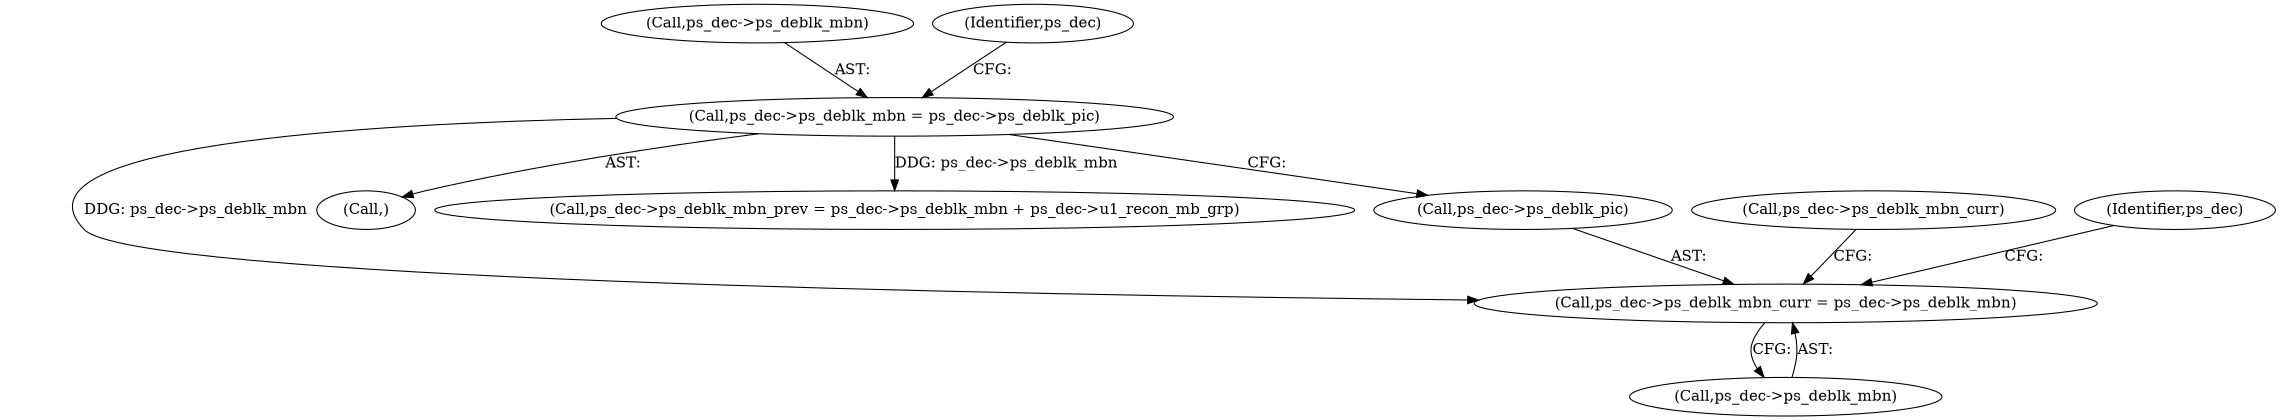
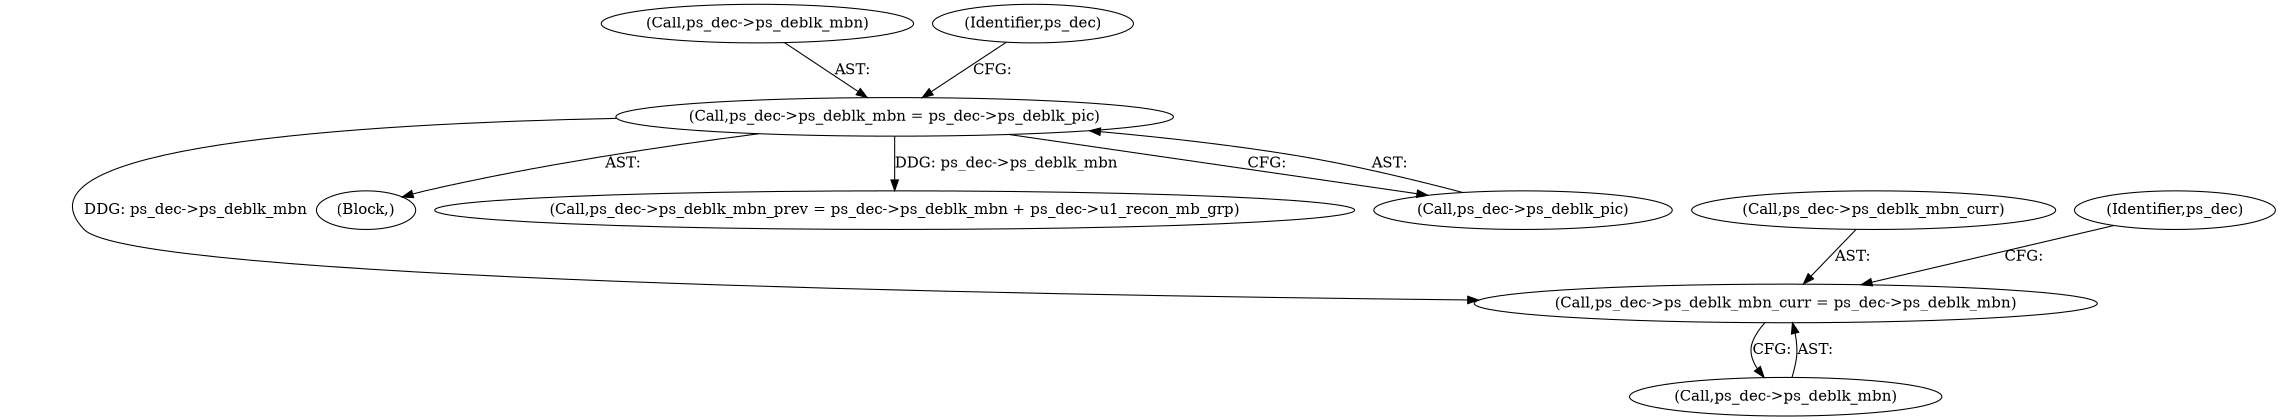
node "(Call,)": label "(Call,)" -> "(Block,)"
edge "(Call,ps_dec->ps_deblk_pic)" -> "(Call,ps_dec->ps_deblk_mbn_curr = ps_dec->ps_deblk_mbn)": now "(Call,ps_dec->ps_deblk_pic)" -> "(Call,ps_dec->ps_deblk_mbn = ps_dec->ps_deblk_pic)"
edge "(Call,ps_dec->ps_deblk_mbn_curr)" -> "(Call,ps_dec->ps_deblk_mbn_curr = ps_dec->ps_deblk_mbn)": label "CFG: " -> "AST: "
